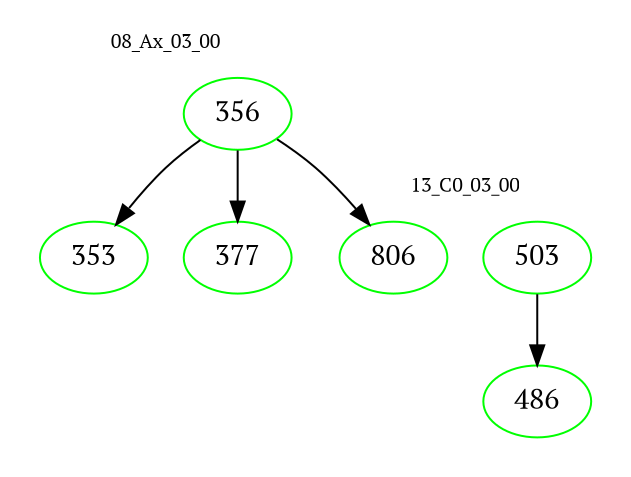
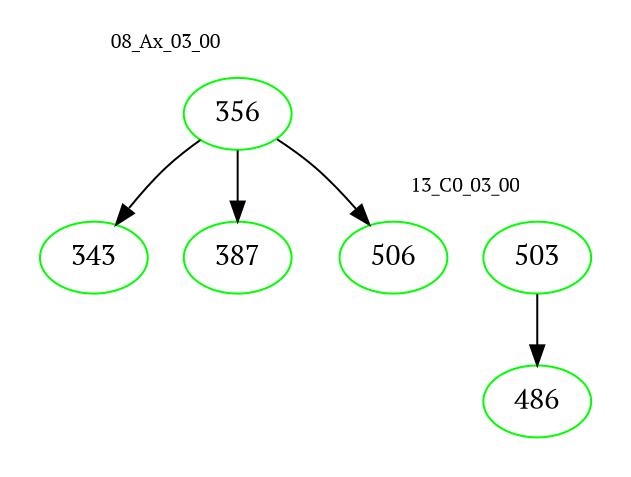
node "353": label "353" -> "343"
node "377": label "377" -> "387"
node "806": label "806" -> "506"
